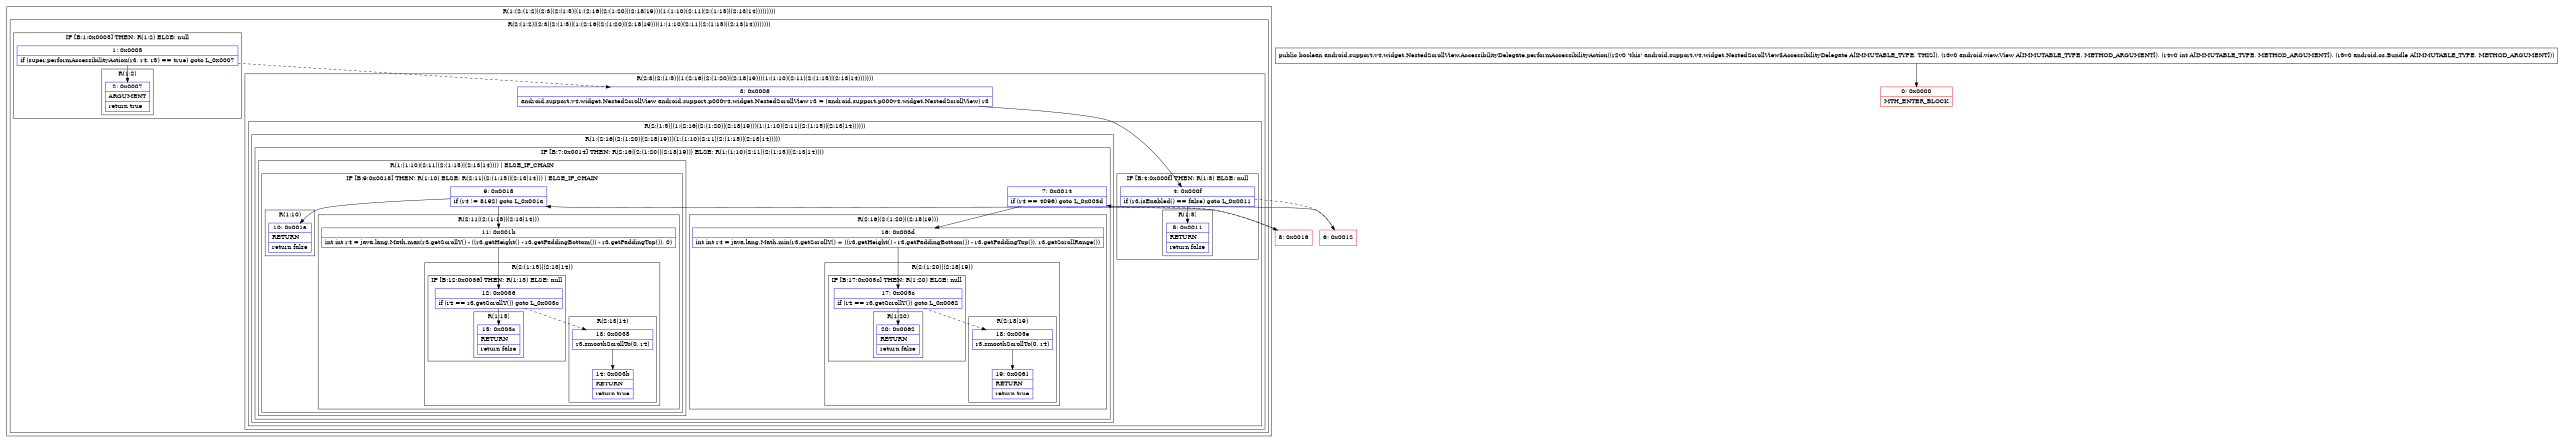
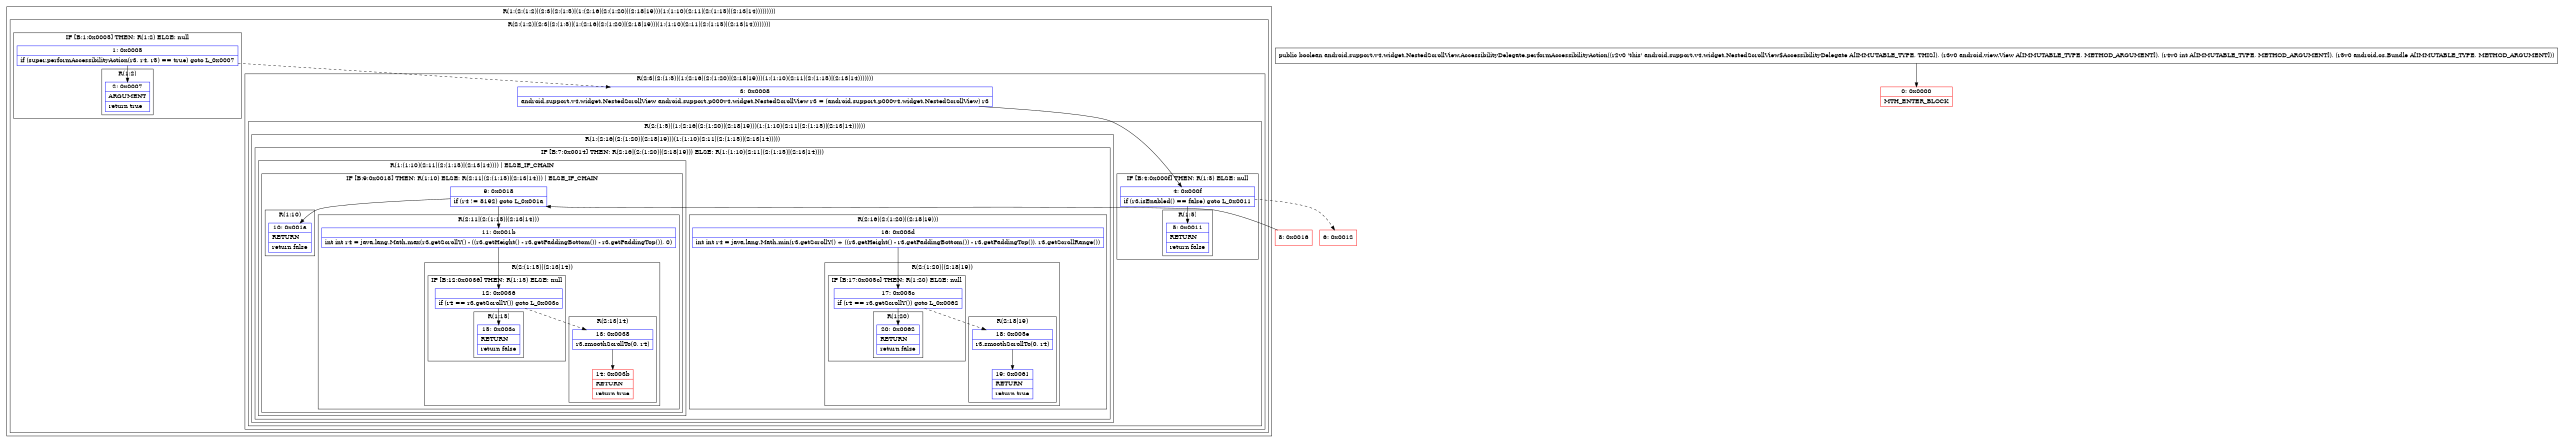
node "7: 0x0014": removed
node "14: 0x003b": color blue -> red
